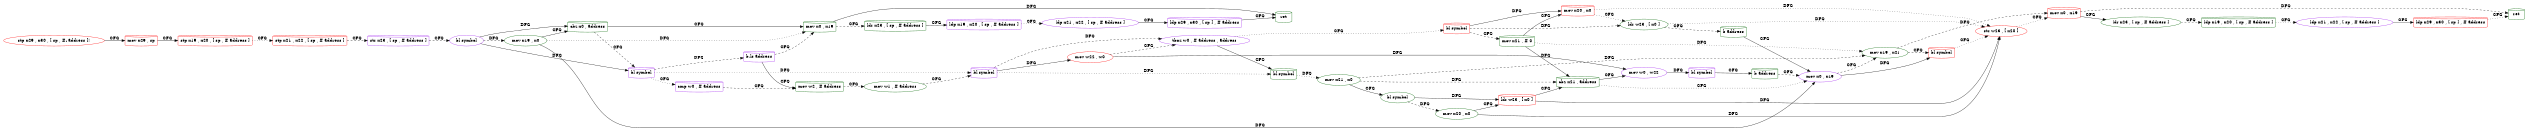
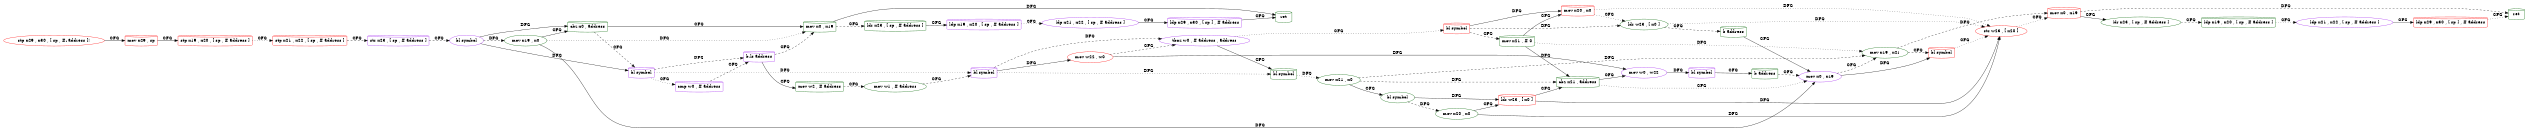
edge "cmp w0 , # address" -> "mov w2 , # address": now "cmp w0 , # address" -> "b.ls address"
